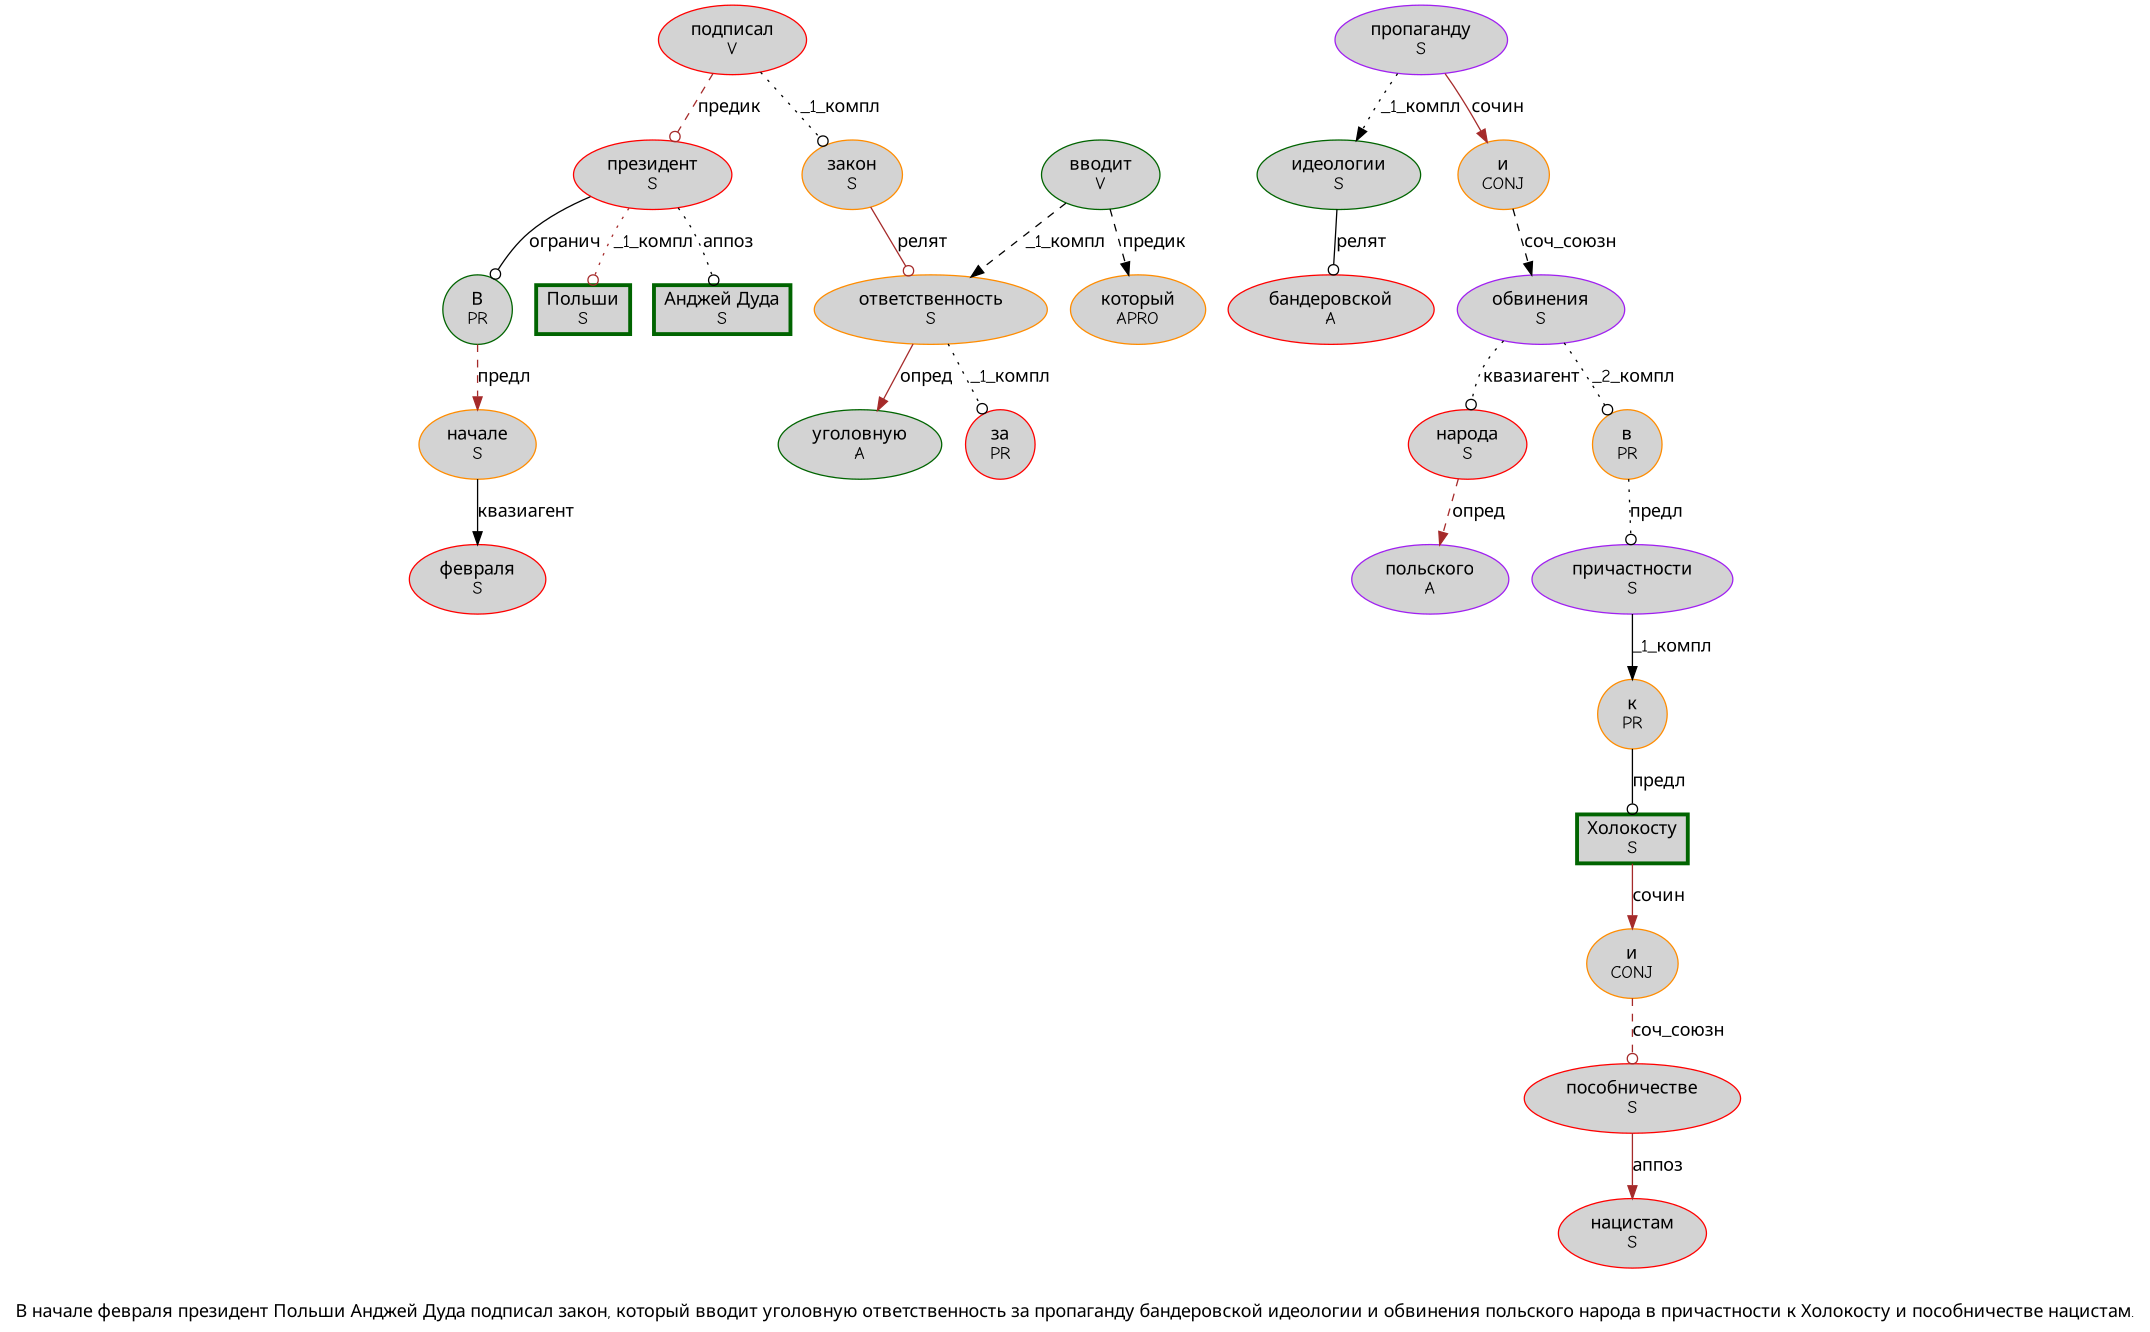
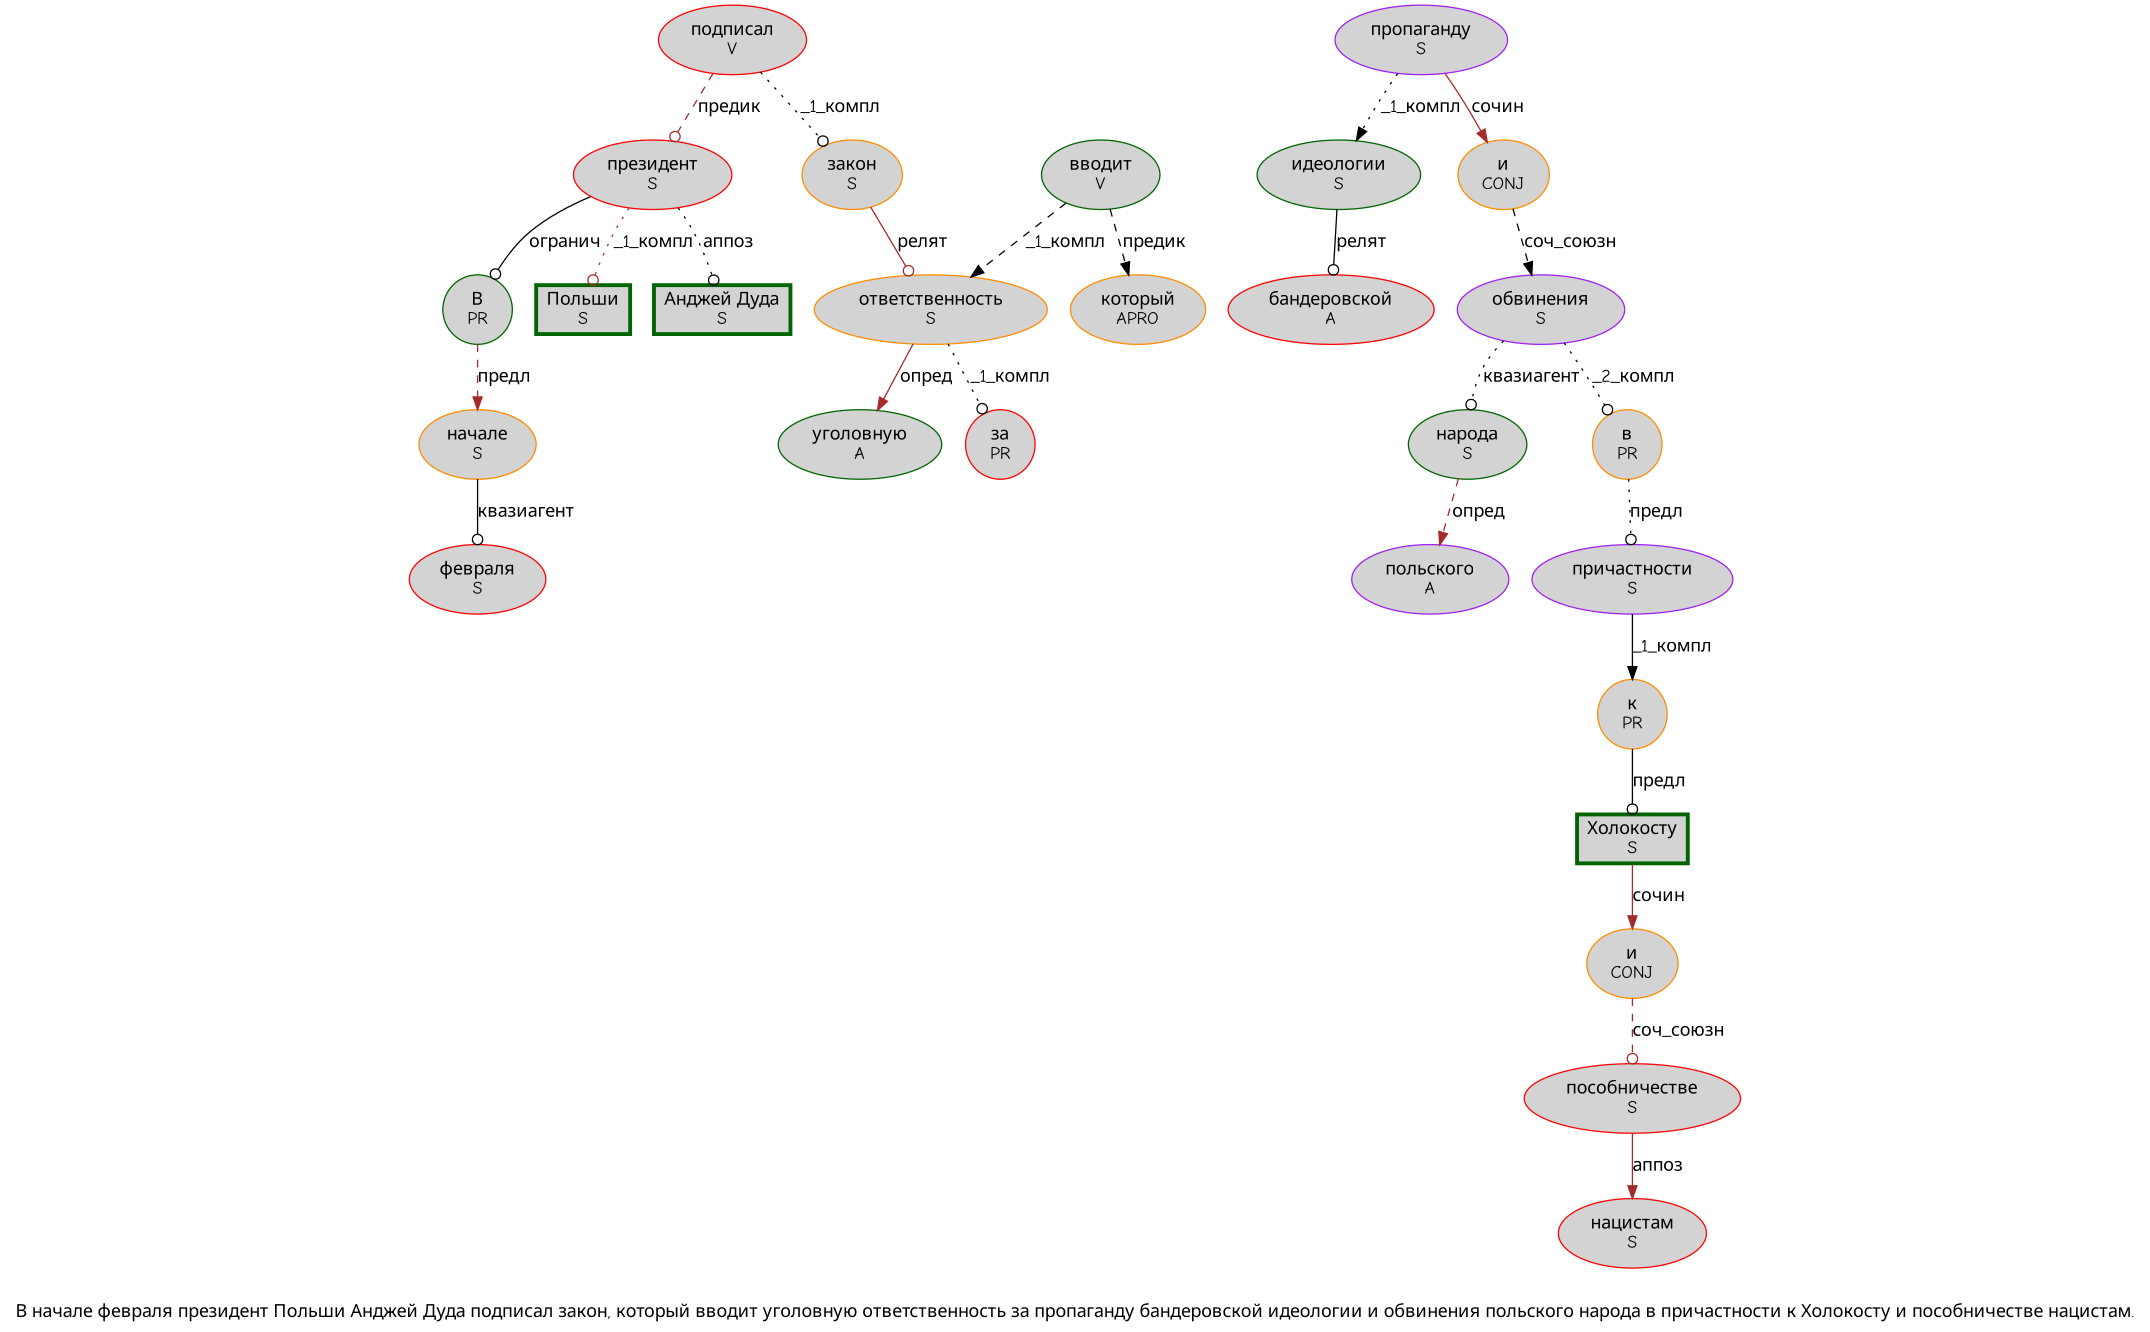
node "народа S": color red -> darkgreen
edge "начале S" -> "февраля S": arrowhead normal -> odot
